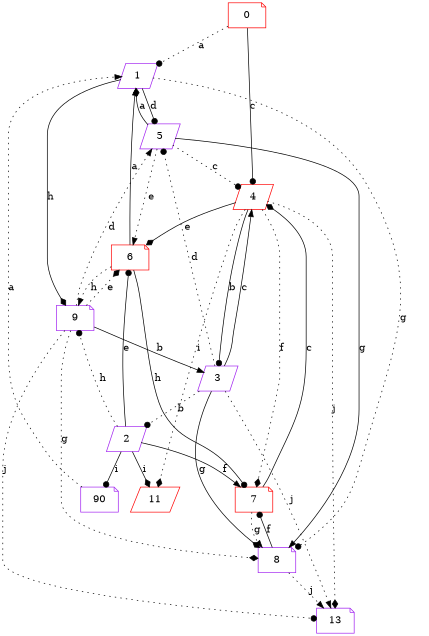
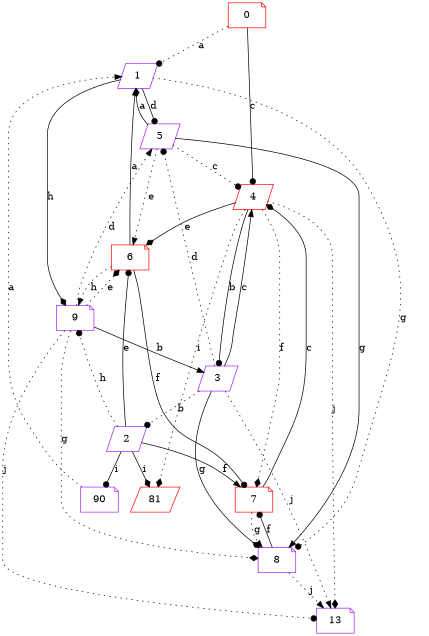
edge "6" -> "7": label "h" -> "f"
node "11": label "11" -> "81"
